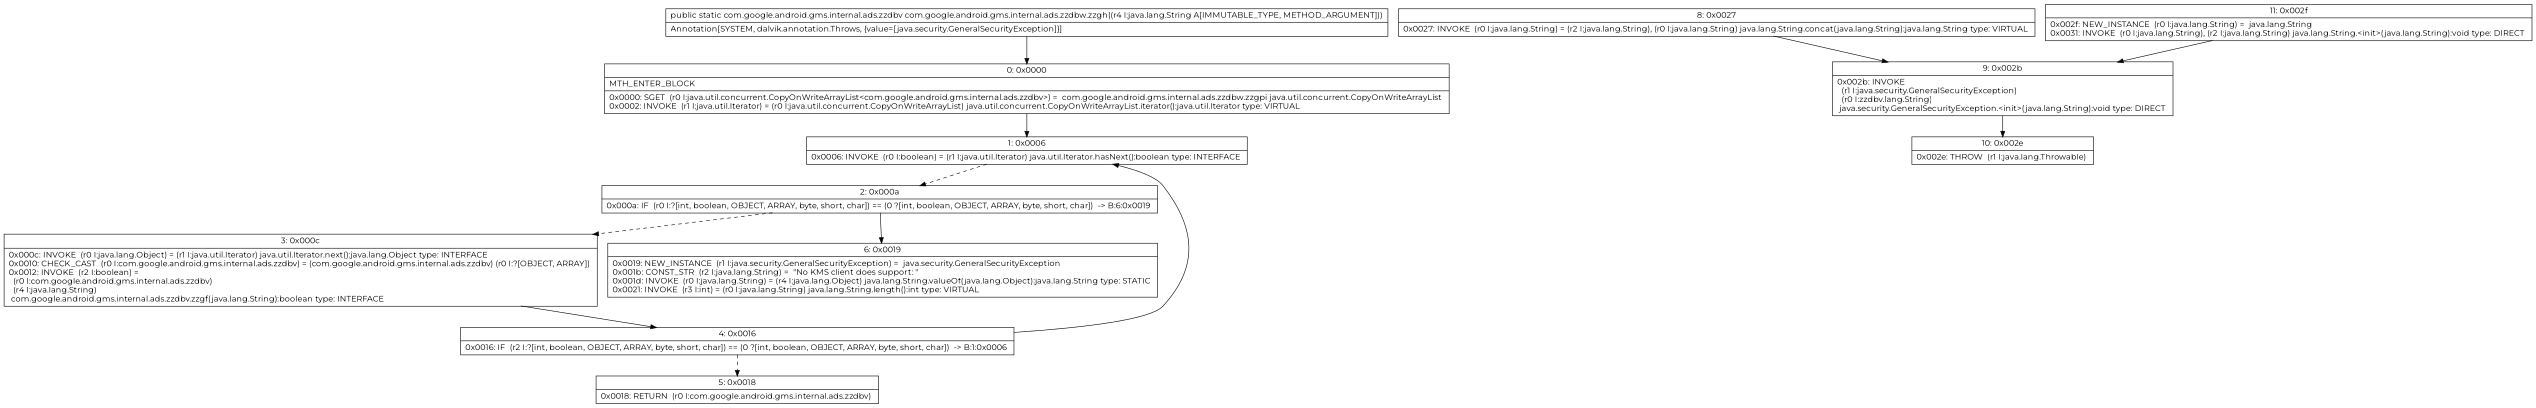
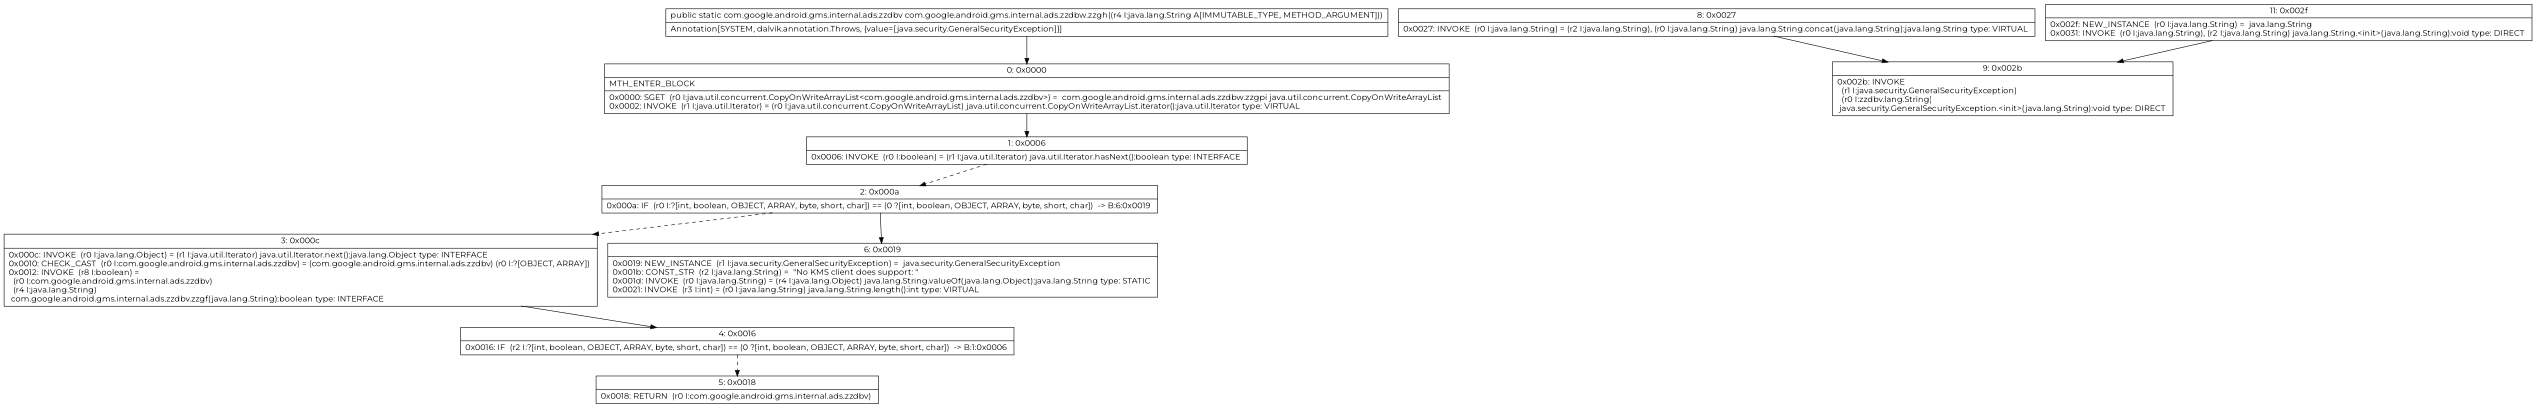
node "10: 0x002e": removed
node "3: 0x000c": text "0x0012: INVOKE  (r2 I:boolean) =" -> "0x0012: INVOKE  (r8 I:boolean) ="
edge "4: 0x0016" -> "1: 0x0006": removed
